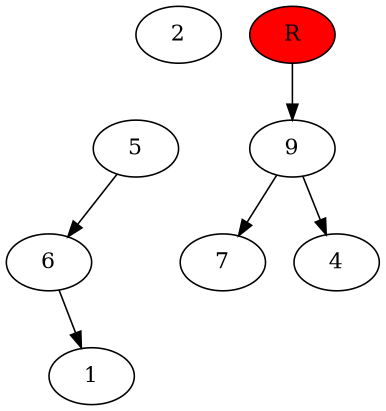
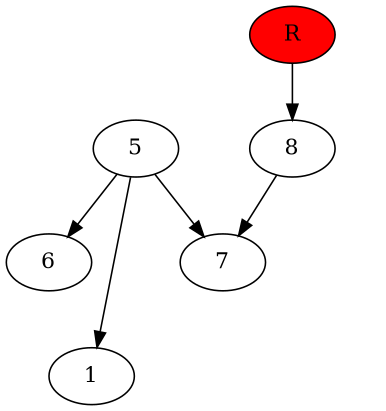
node "2": removed
node "9": label "9" -> "8"
edge "5" -> "7": added
node "4": removed
edge "6" -> "1": now "5" -> "1"
